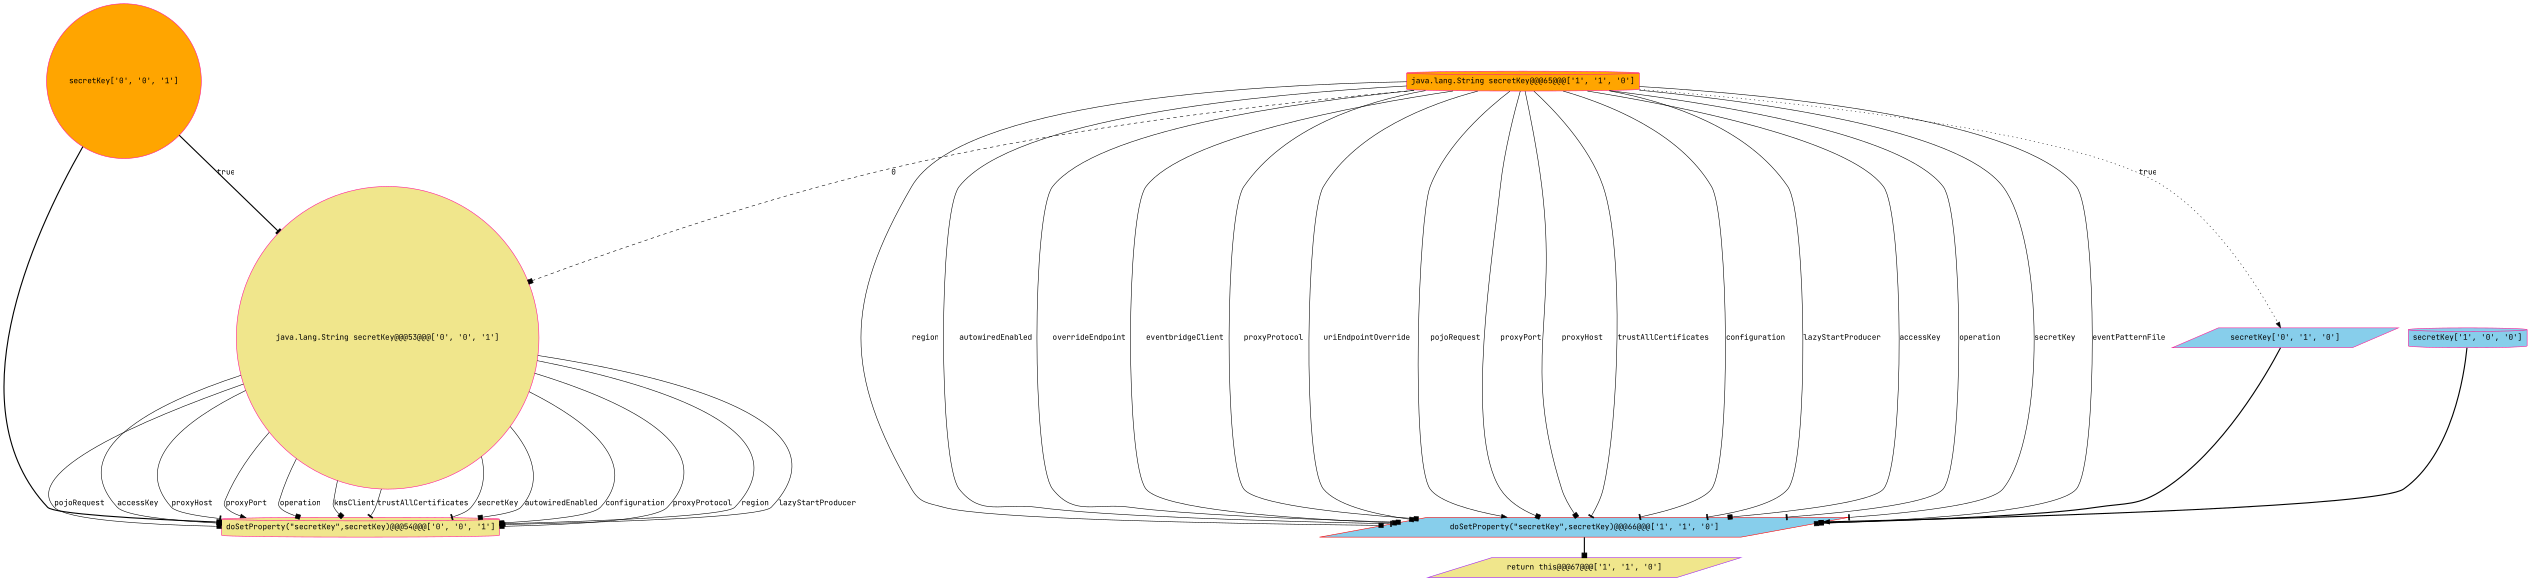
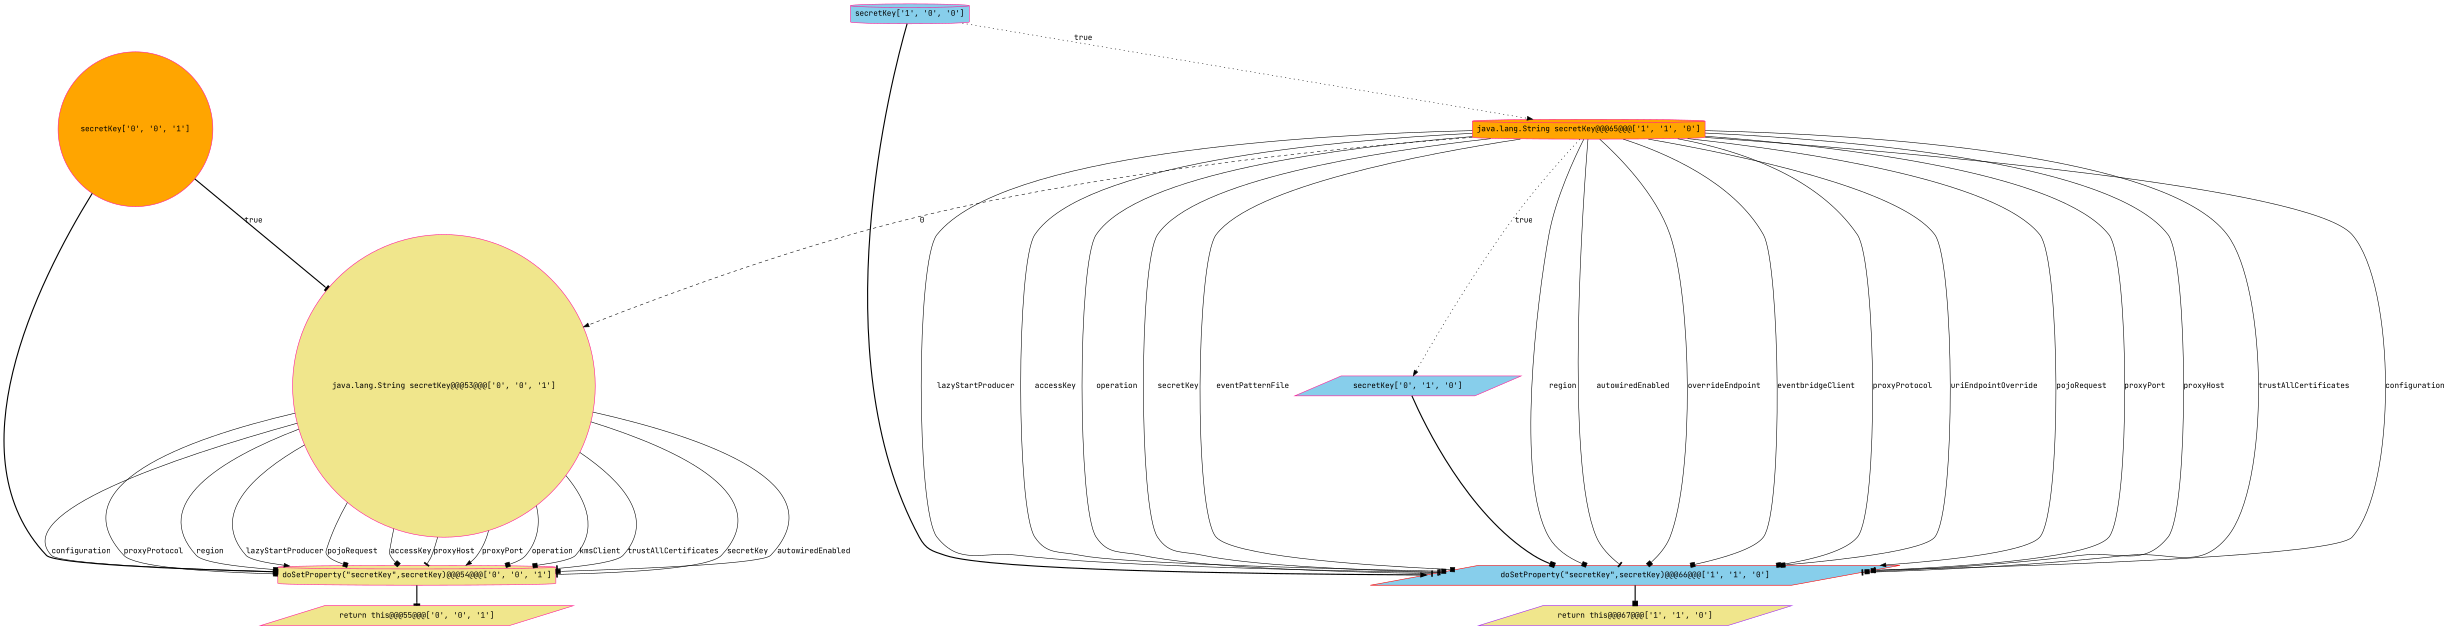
edge "secretKey['1', '0', '0']" -> "java.lang.String secretKey@@@65@@@['1', '1', '0']": added, label "true"
edge "java.lang.String secretKey@@@65@@@['1', '1', '0']" -> "java.lang.String secretKey@@@53@@@['0', '0', '1']": arrowhead box -> normal
node "return this@@@55@@@['0', '0', '1']": added
